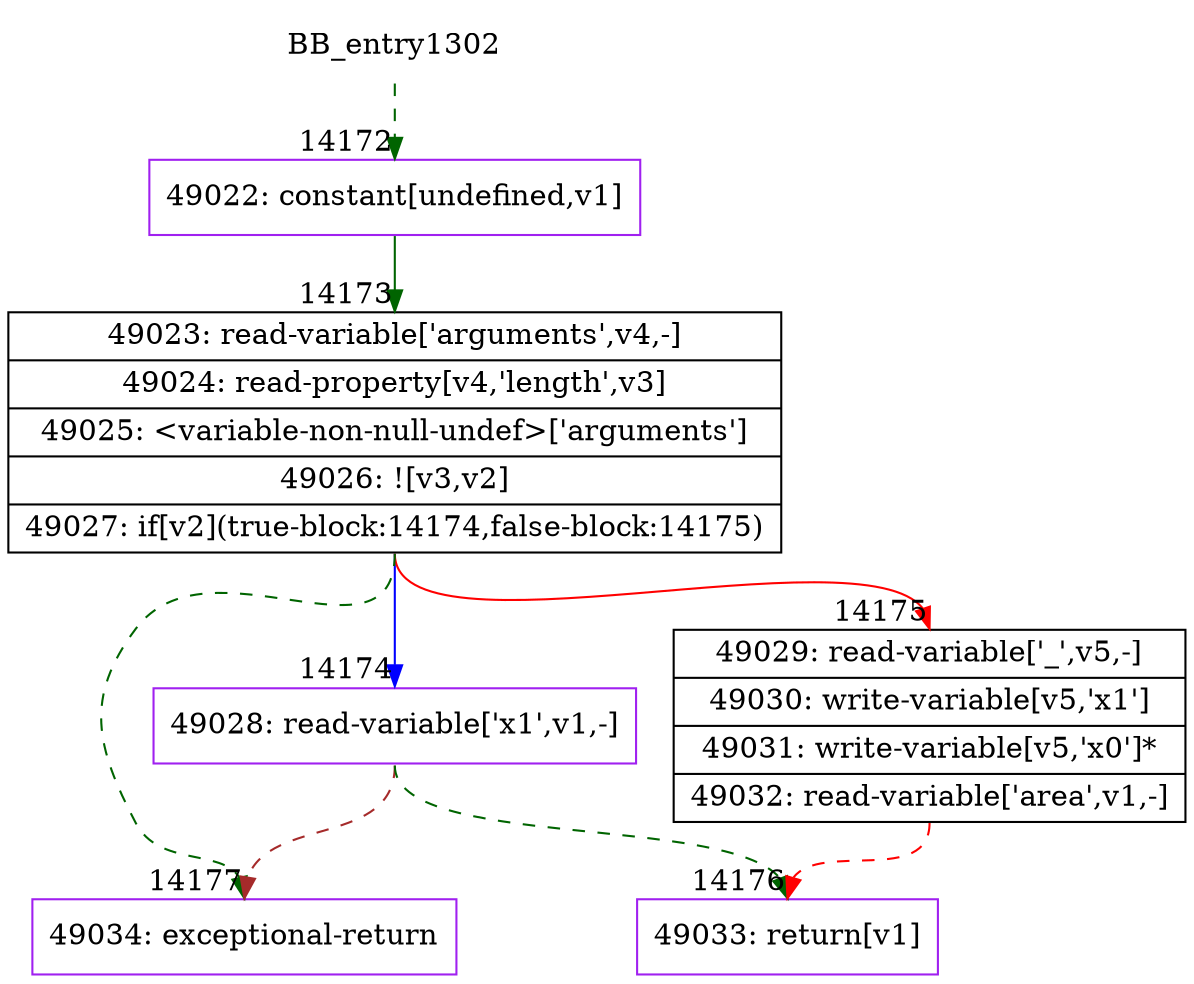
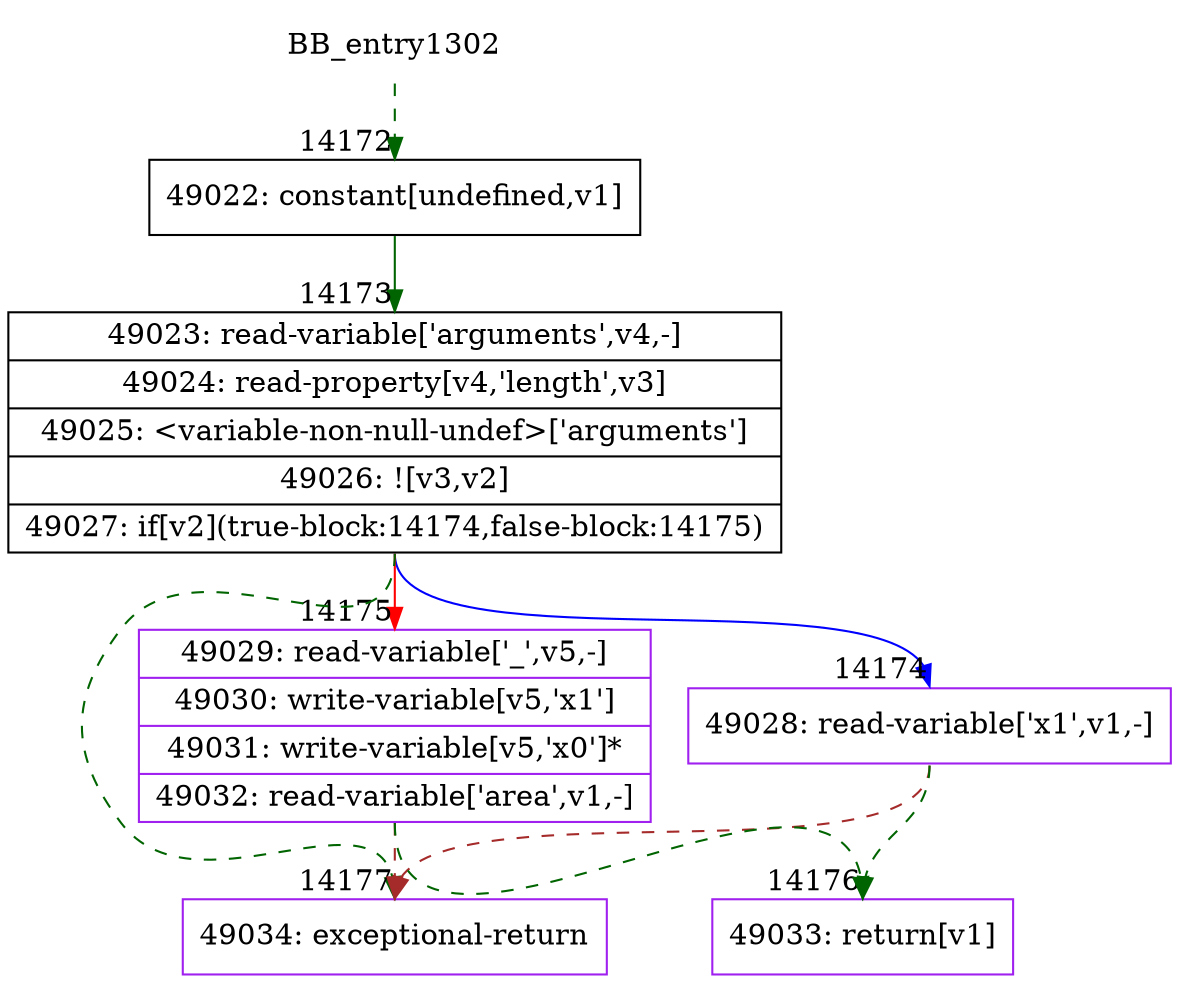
node "49022: constant[undefined,v1]": color purple -> black
node "49029: read-variable['_',v5,-]": color black -> purple
edge "49029: read-variable['_',v5,-]" -> "49034: exceptional-return": added
edge "49029: read-variable['_',v5,-]" -> "49033: return[v1]": color red -> darkgreen
